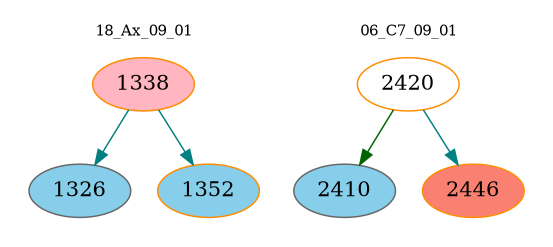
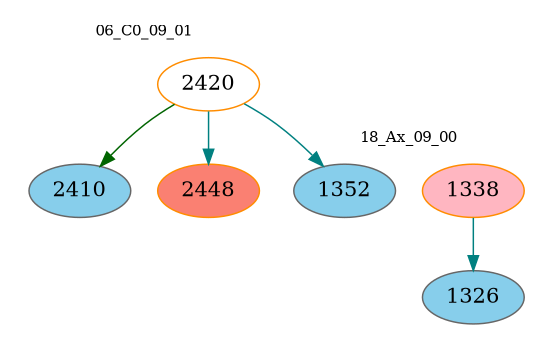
cluster "18_Ax_09_01": label "18_Ax_09_01" -> "18_Ax_09_00"
cluster "06_C7_09_01": label "06_C7_09_01" -> "06_C0_09_01"
edge "1338" -> "1352": now "2420" -> "1352"
node "1352": color darkorange -> gray40
node "2446": label "2446" -> "2448"
